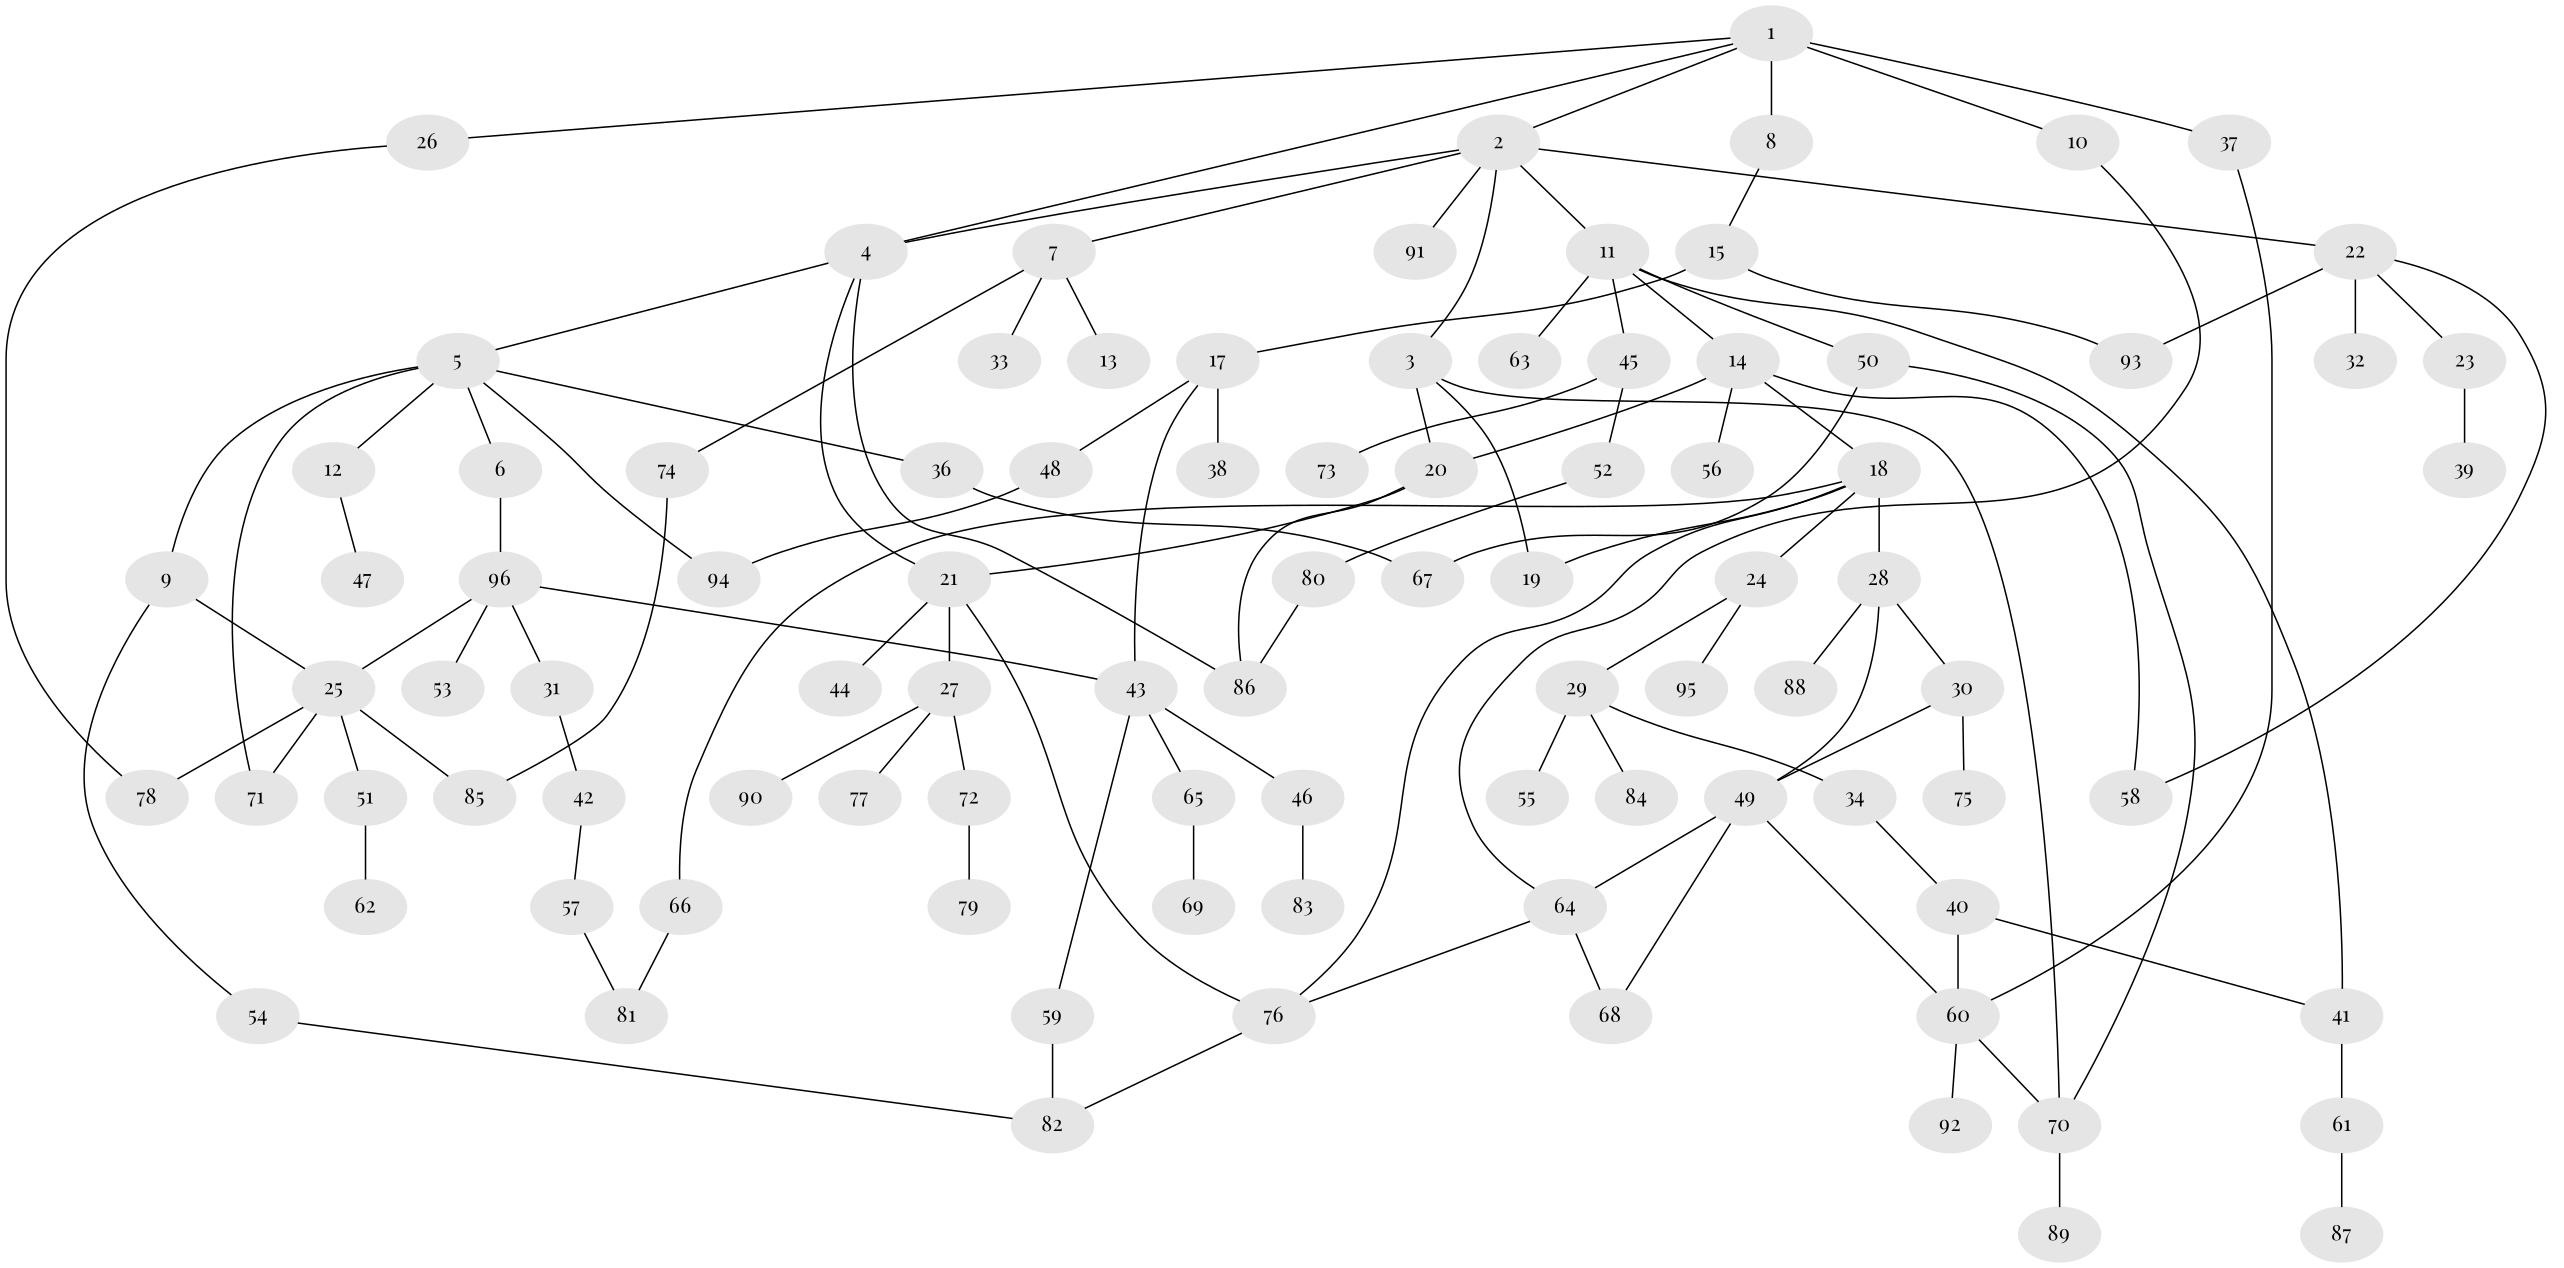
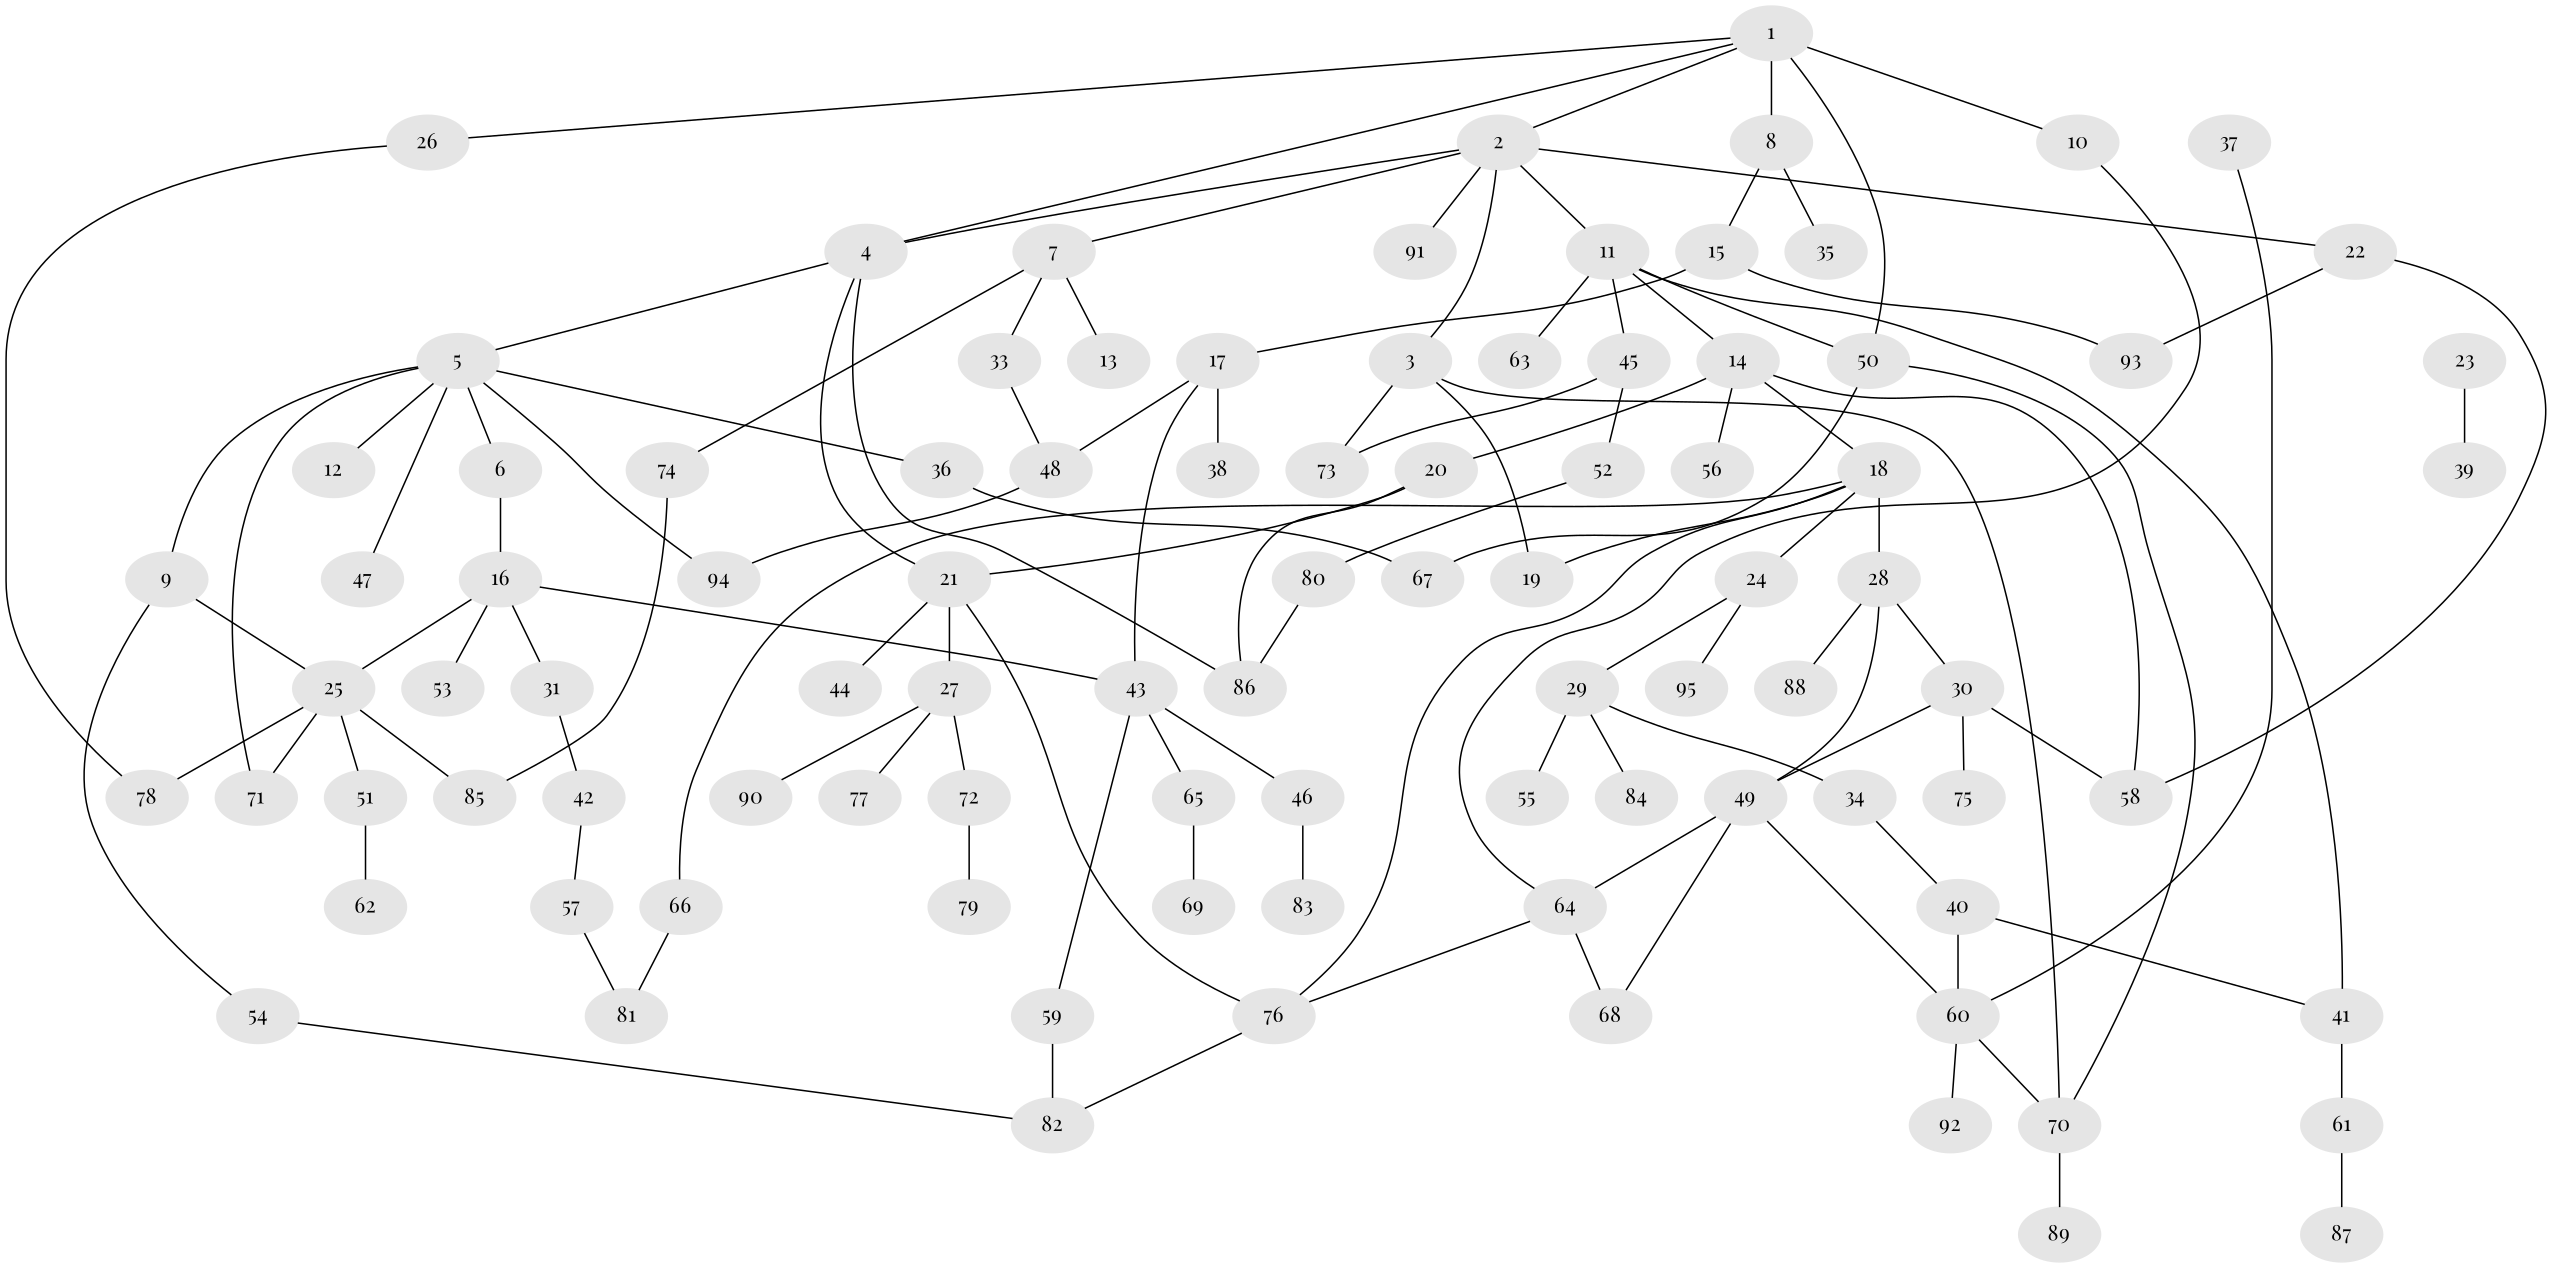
edge "1" -- "37": now "1" -- "50"
node "35": added
edge "22" -- "23": removed
node "32": removed
edge "33" -- "48": added
edge "3" -- "20": now "3" -- "73"
edge "12" -- "47": now "5" -- "47"
node "96": label "96" -> "16"
edge "30" -- "58": added
